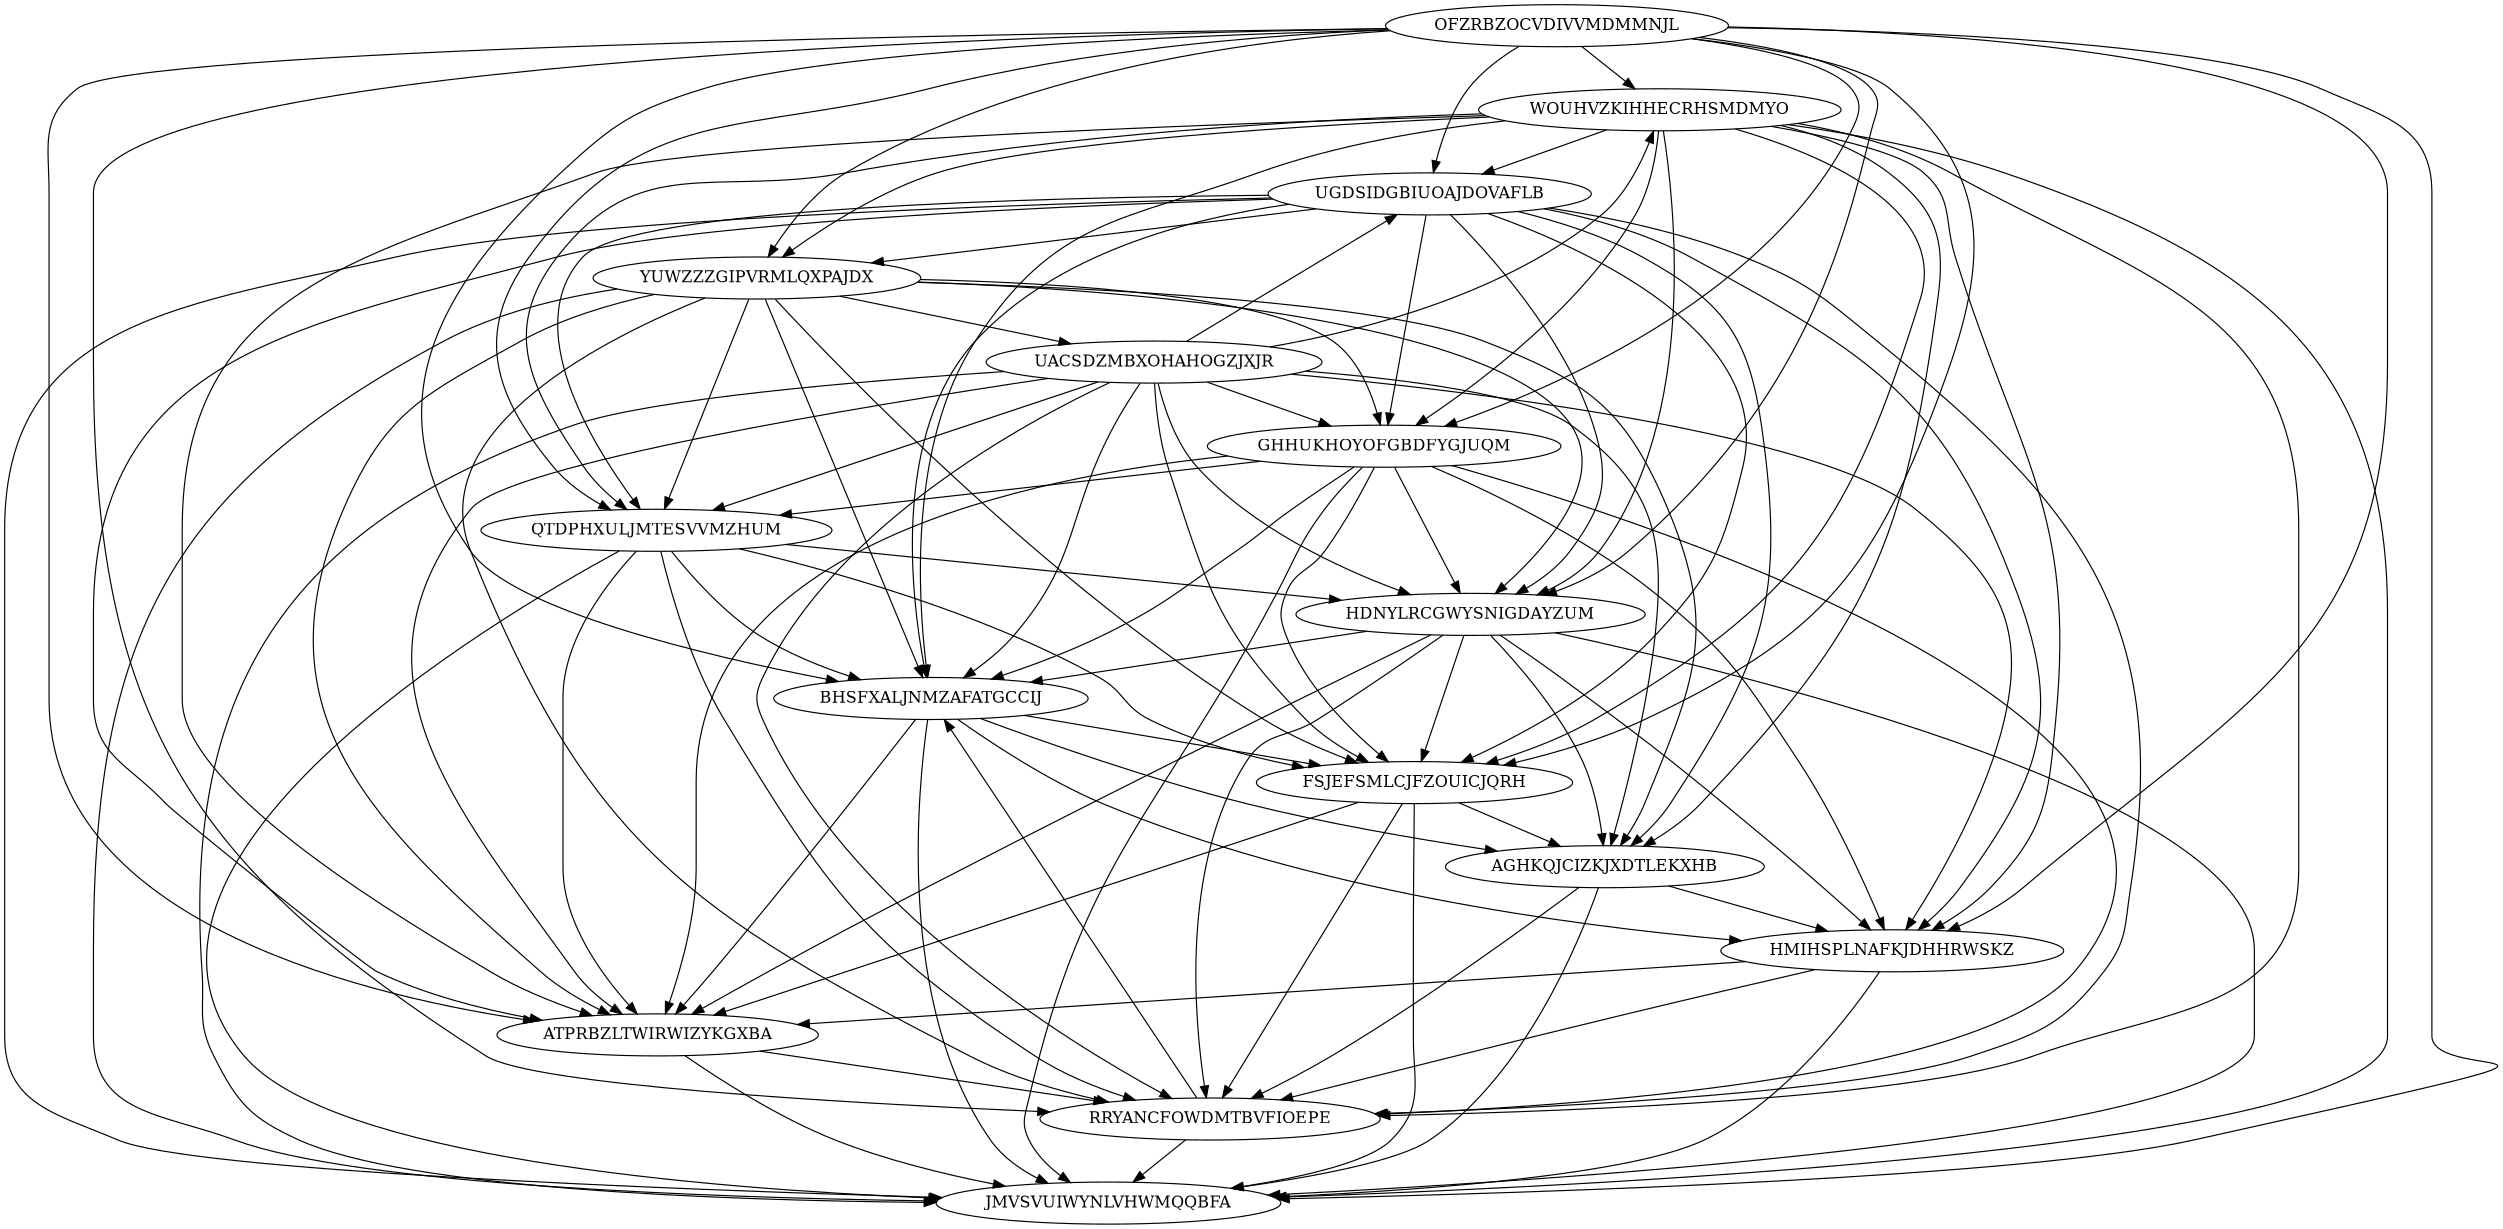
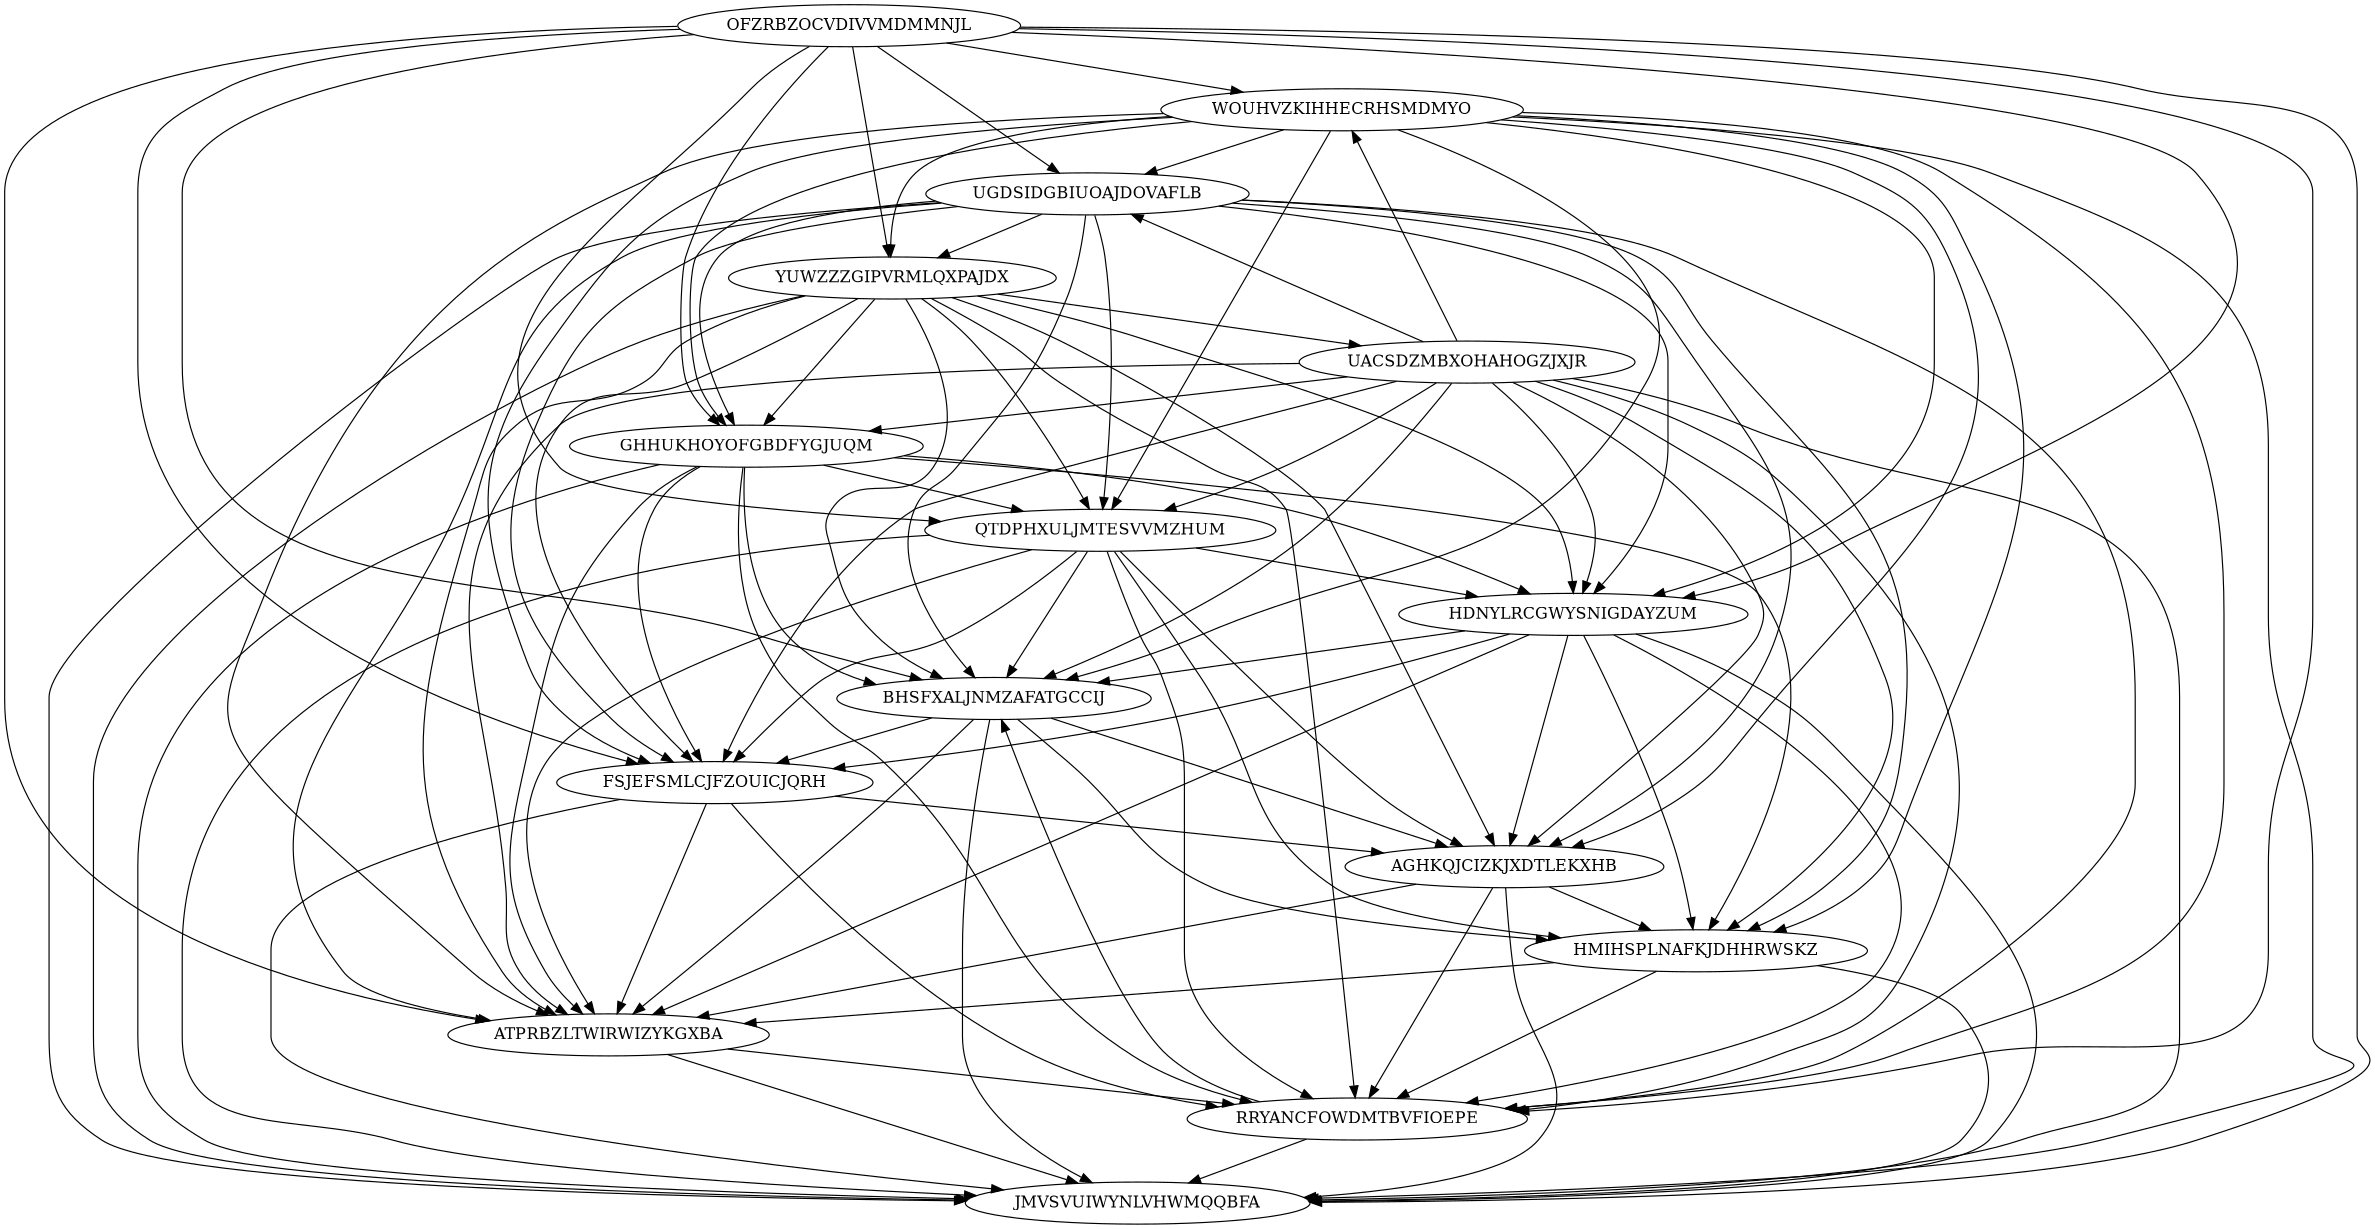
edge "OFZRBZOCVDIVVMDMMNJL" -> "HMIHSPLNAFKJDHHRWSKZ": now "QTDPHXULJMTESVVMZHUM" -> "HMIHSPLNAFKJDHHRWSKZ"
edge "QTDPHXULJMTESVVMZHUM" -> "AGHKQJCIZKJXDTLEKXHB": added
edge "AGHKQJCIZKJXDTLEKXHB" -> "ATPRBZLTWIRWIZYKGXBA": added
